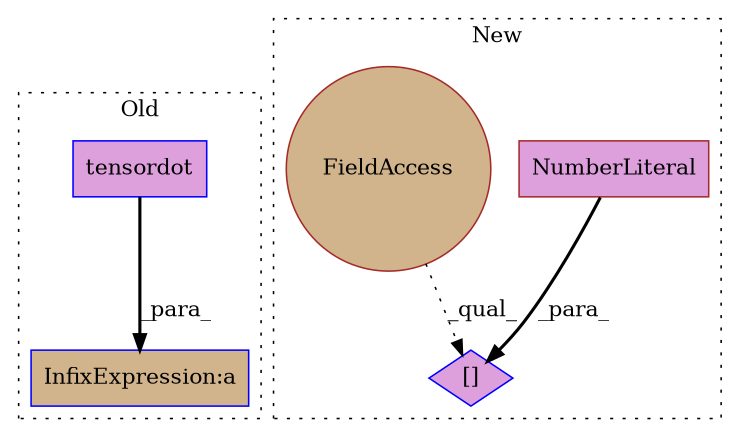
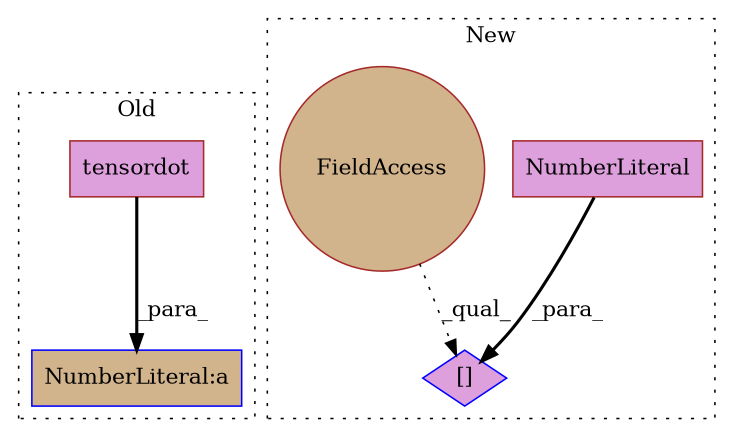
node "tensordot": color blue -> brown
node "InfixExpression:a": label "InfixExpression:a" -> "NumberLiteral:a"
